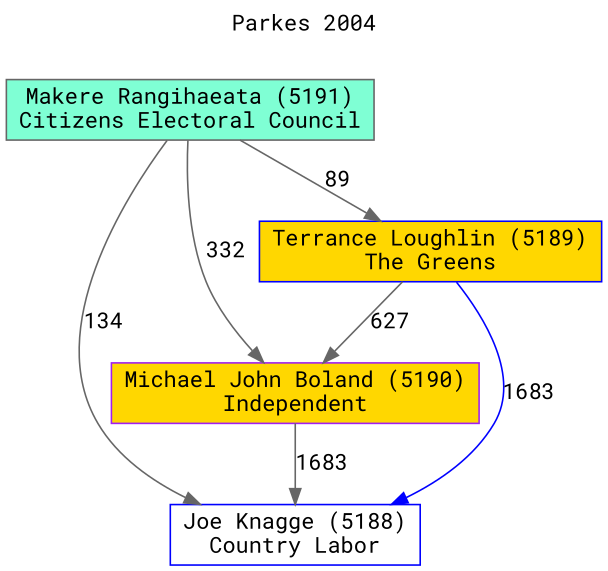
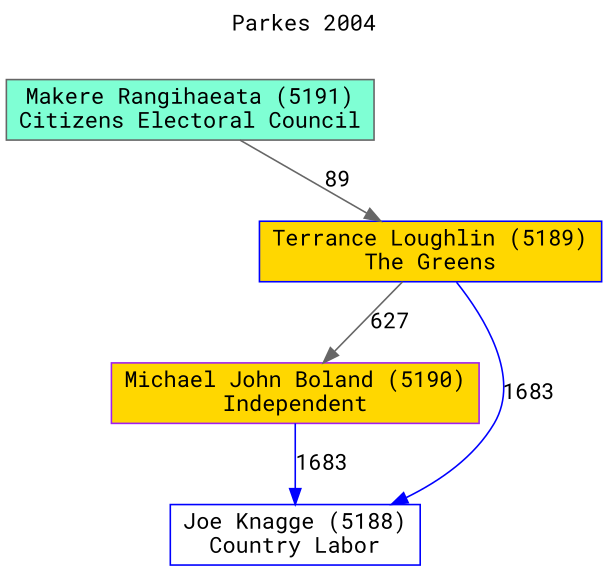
edge "Makere Rangihaeata (5191) Citizens Electoral Council" -> "Michael John Boland (5190) Independent": removed, label "332"
edge "Makere Rangihaeata (5191) Citizens Electoral Council" -> "Joe Knagge (5188) Country Labor": removed, label "134"
edge "Michael John Boland (5190) Independent" -> "Joe Knagge (5188) Country Labor": color gray40 -> blue
